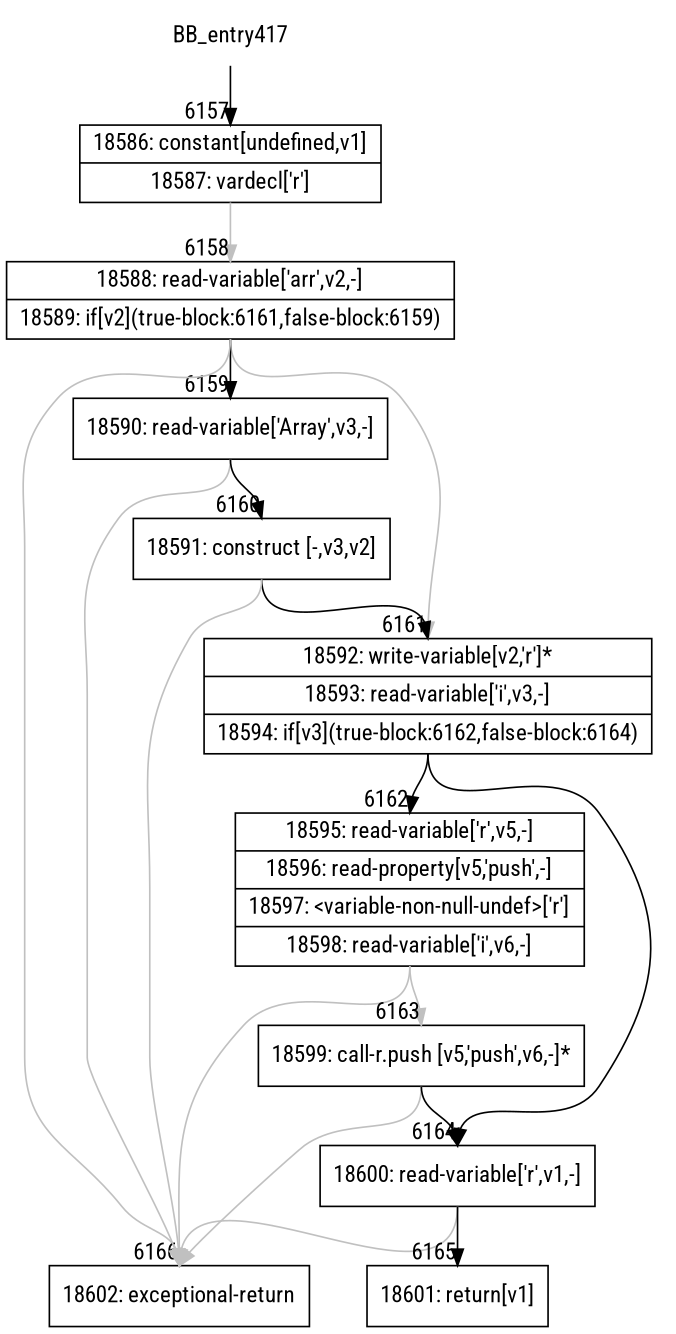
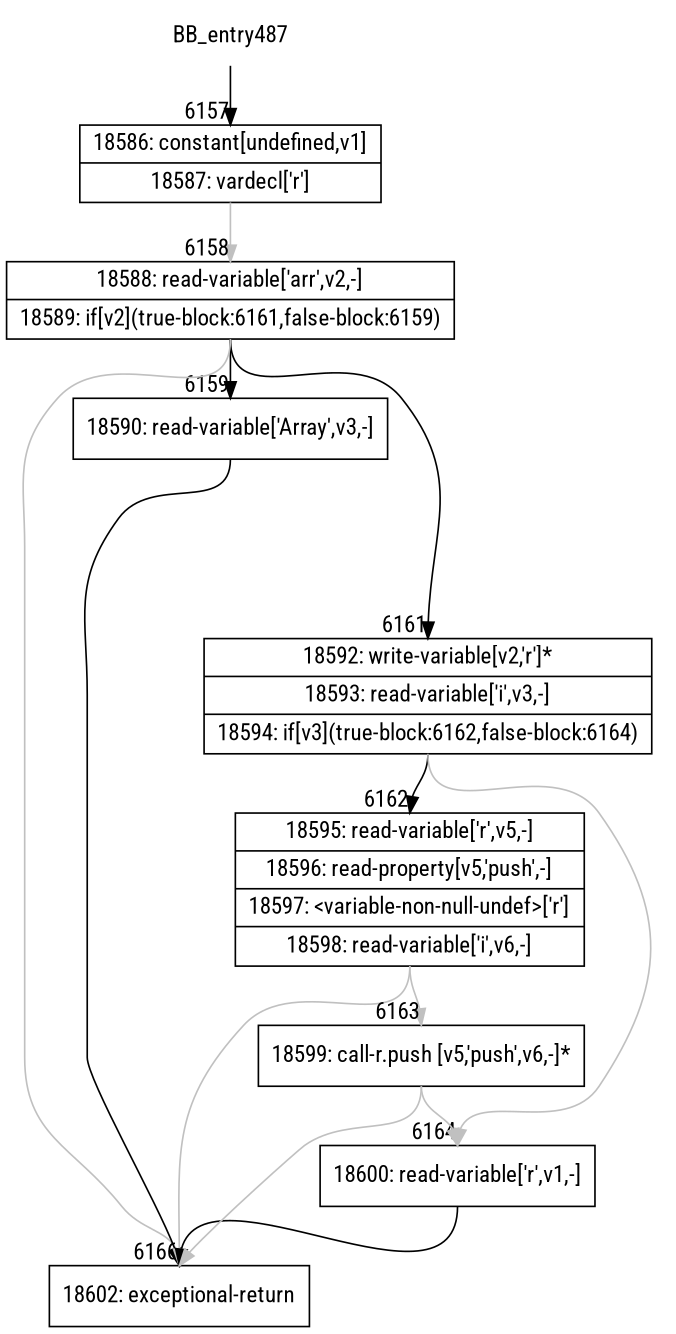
node "BB_entry417": label "BB_entry417" -> "BB_entry487"
edge "18588: read-variable['arr',v2,-]" -> "18592: write-variable[v2,'r']*": color gray -> black
node "18591: construct [-,v3,v2]": removed
edge "18590: read-variable['Array',v3,-]" -> "18602: exceptional-return": color gray -> black
edge "18592: write-variable[v2,'r']*" -> "18600: read-variable['r',v1,-]": color black -> gray
edge "18599: call-r.push [v5,'push',v6,-]*" -> "18600: read-variable['r',v1,-]": color black -> gray
edge "18600: read-variable['r',v1,-]" -> "18602: exceptional-return": color gray -> black
node "18601: return[v1]": removed
